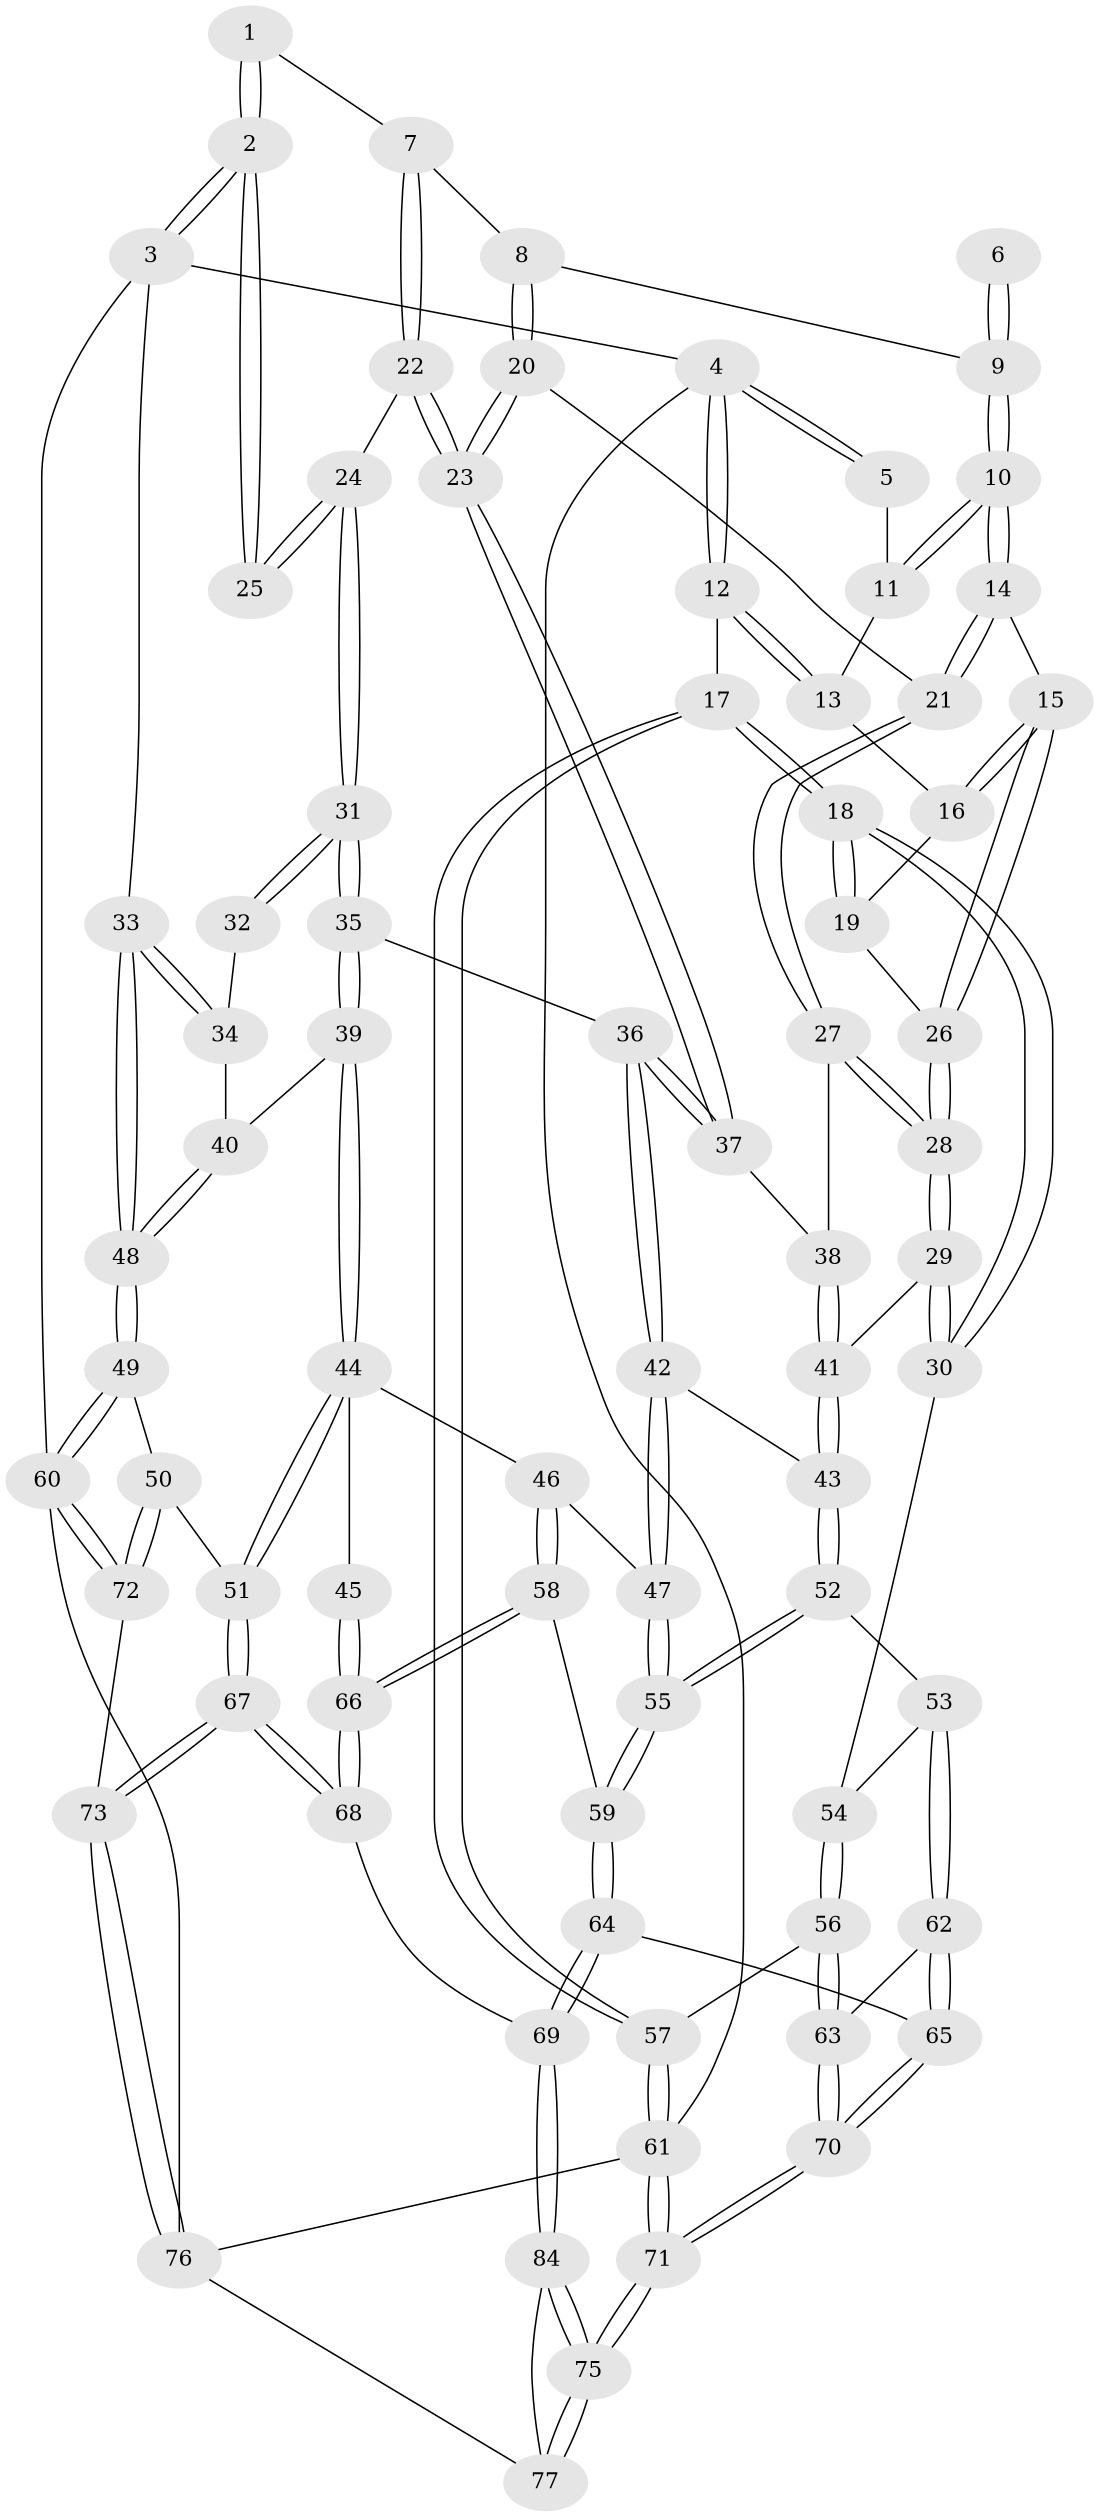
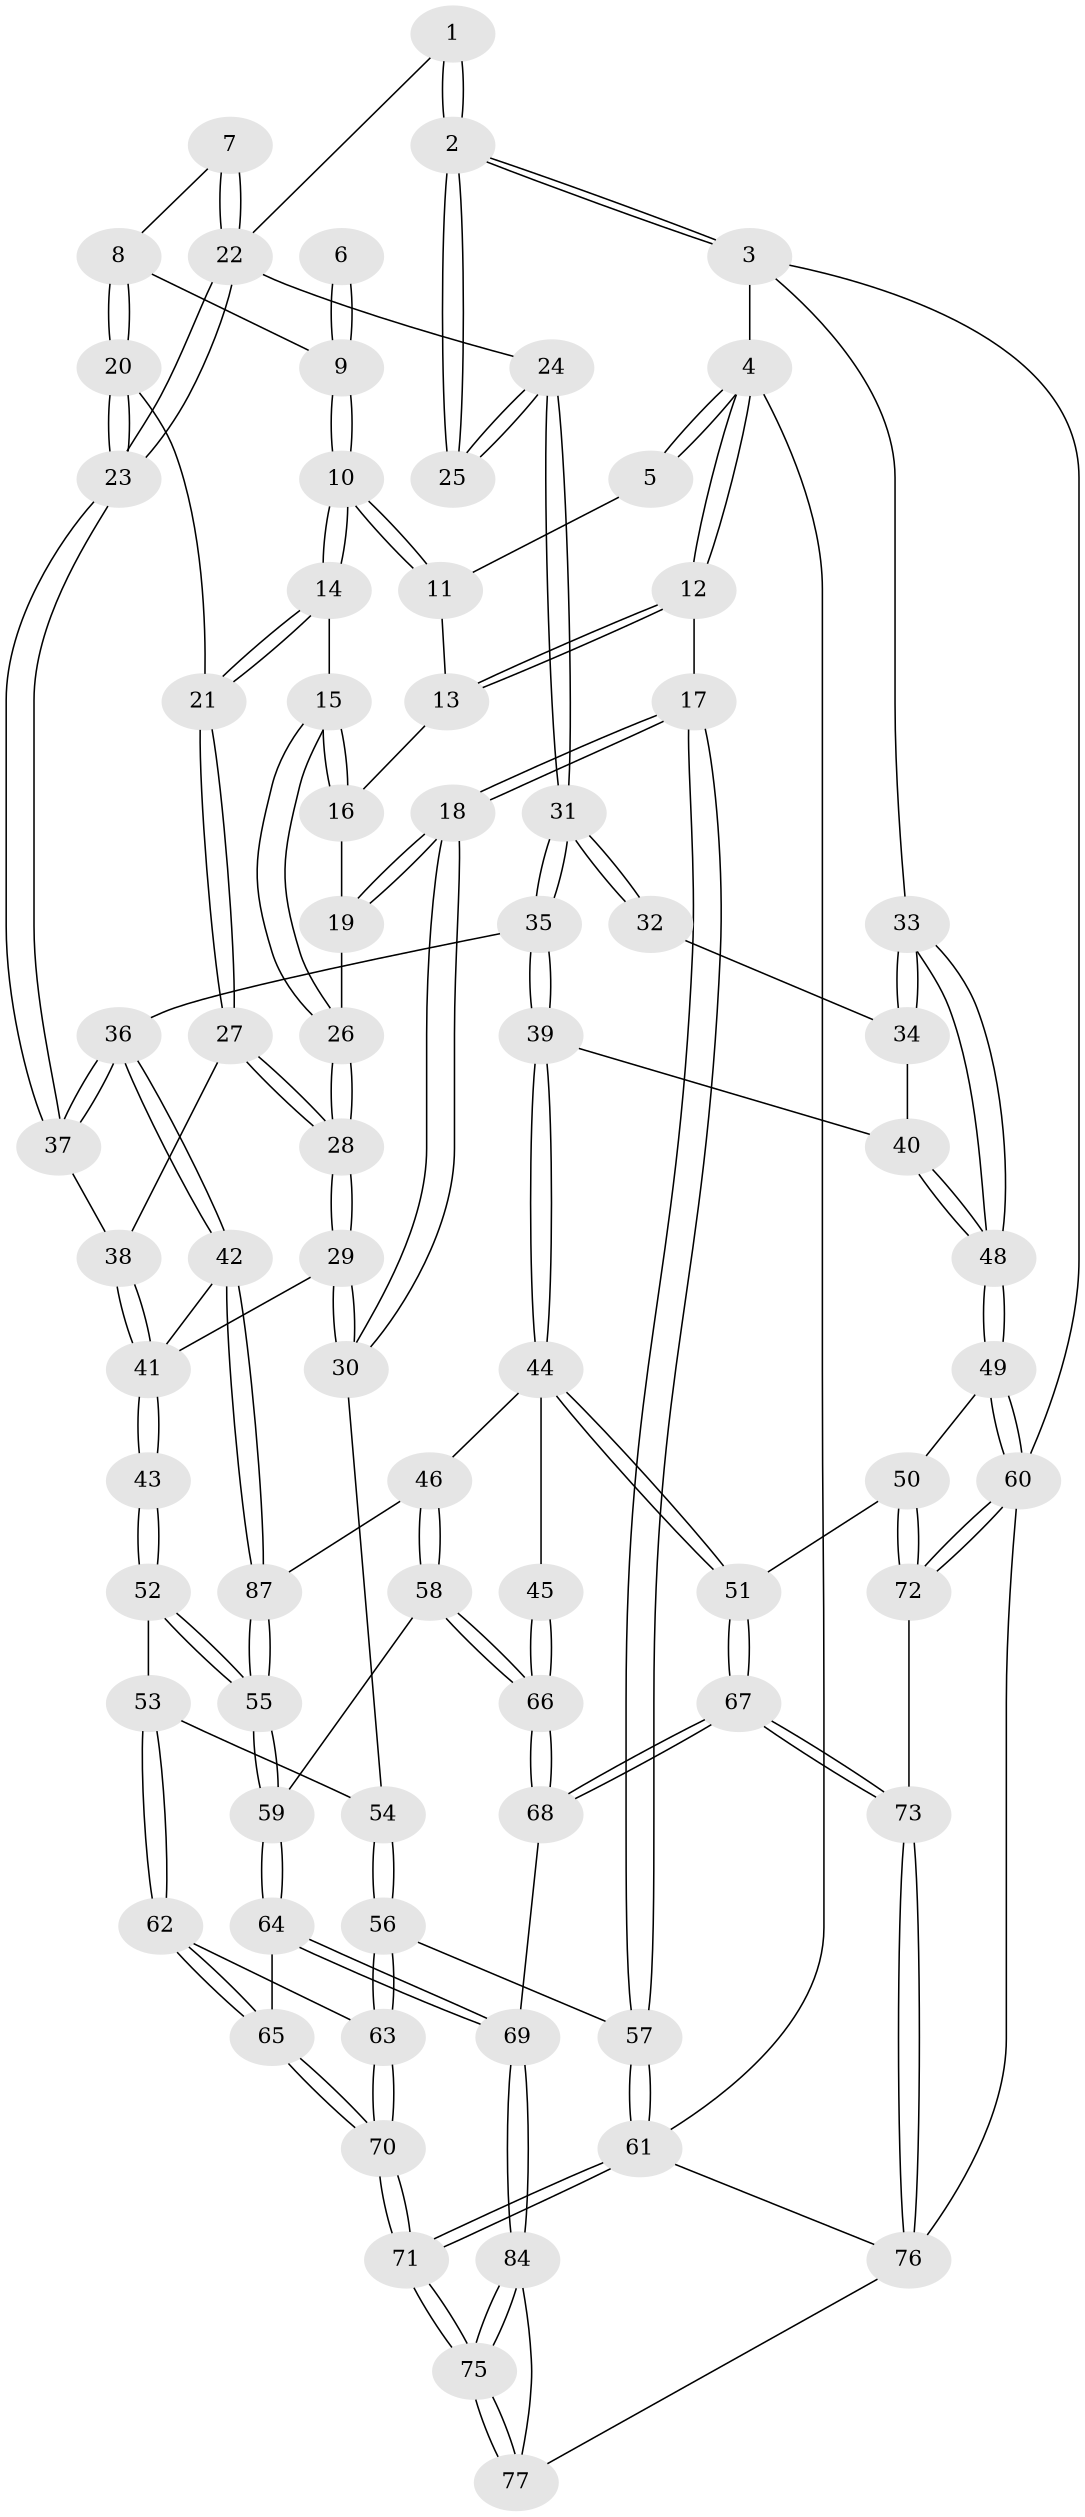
edge "1" -- "7": now "1" -- "22"
edge "42" -- "43": now "42" -- "41"
node "47": label "47" -> "87"
